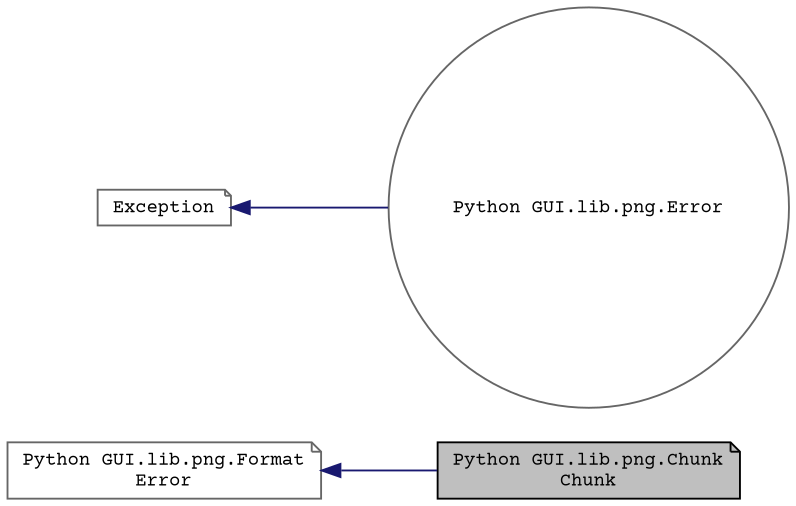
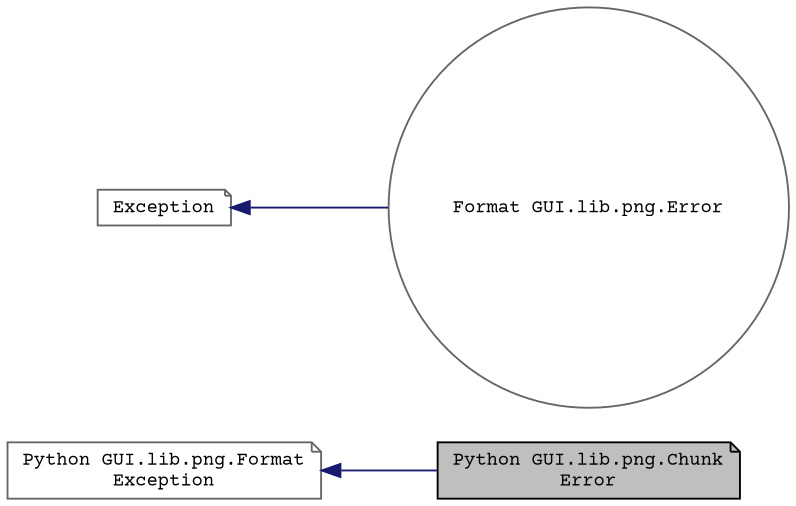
node "Python GUI.lib.png.Error": label "Python GUI.lib.png.Error" -> "Format GUI.lib.png.Error"
node "Python GUI.lib.png.Format Error": label "Python GUI.lib.png.Format Error" -> "Python GUI.lib.png.Format Exception"
node "Python GUI.lib.png.Chunk Chunk": label "Python GUI.lib.png.Chunk Chunk" -> "Python GUI.lib.png.Chunk Error"
